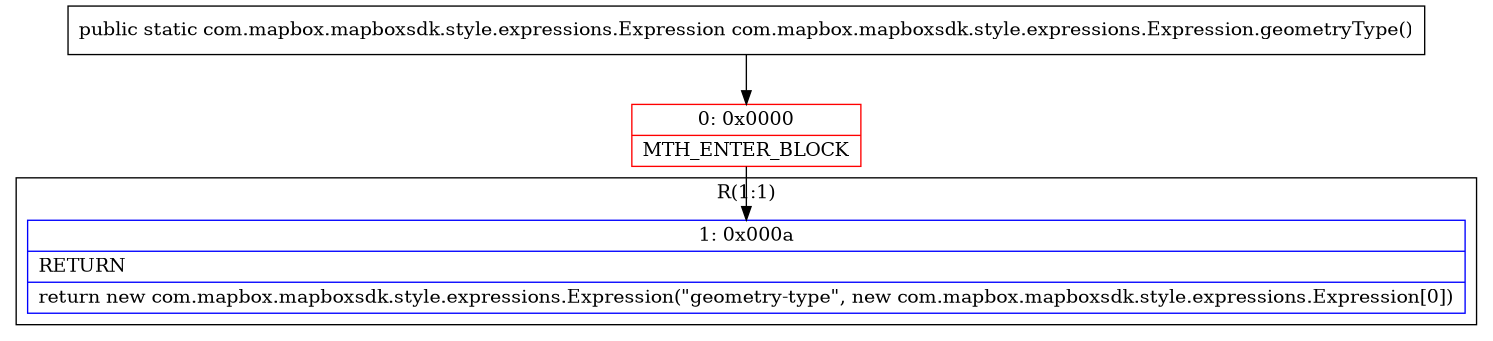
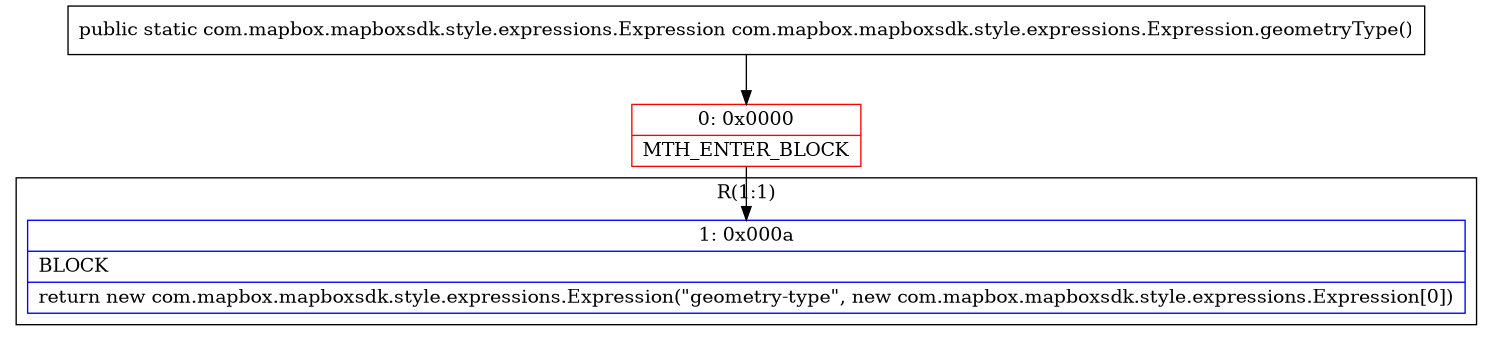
node "1: 0x000a": text "RETURN" -> "BLOCK"
